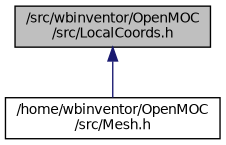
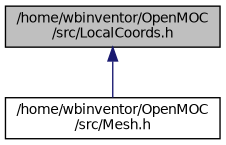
node "/src/wbinventor/OpenMOC /src/LocalCoords.h": label "/src/wbinventor/OpenMOC /src/LocalCoords.h" -> "/home/wbinventor/OpenMOC /src/LocalCoords.h"
